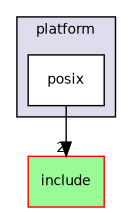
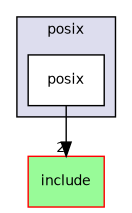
cluster "platform": label "platform" -> "posix"
